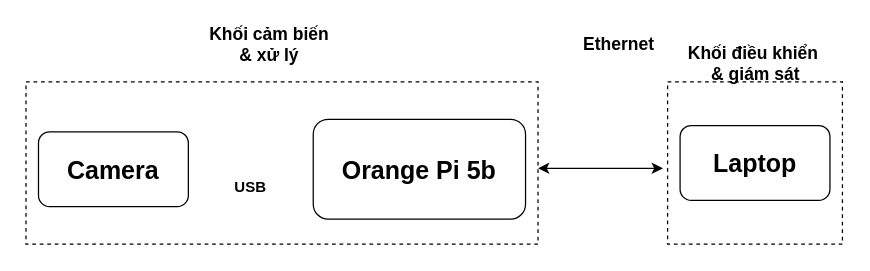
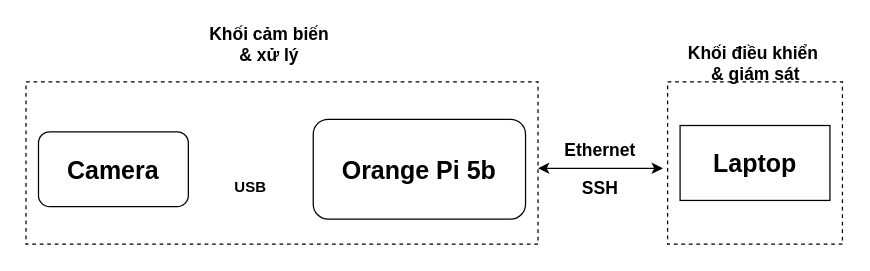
node "Ethernet": moved (619, 44) -> (601, 151)
node "Laptop": shape rounded rectangle -> rectangle
node "SSH": added
